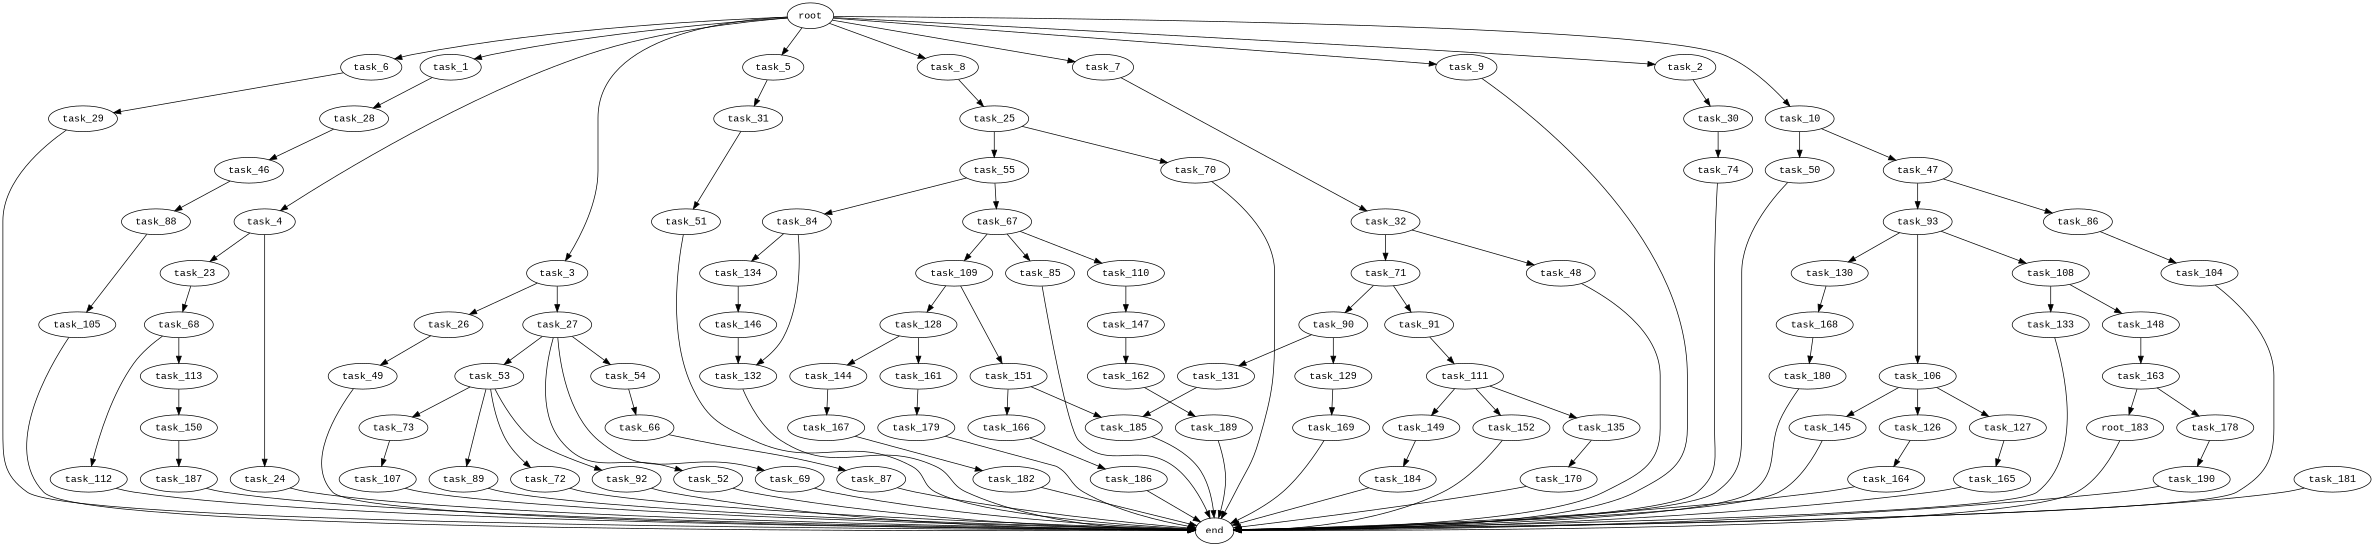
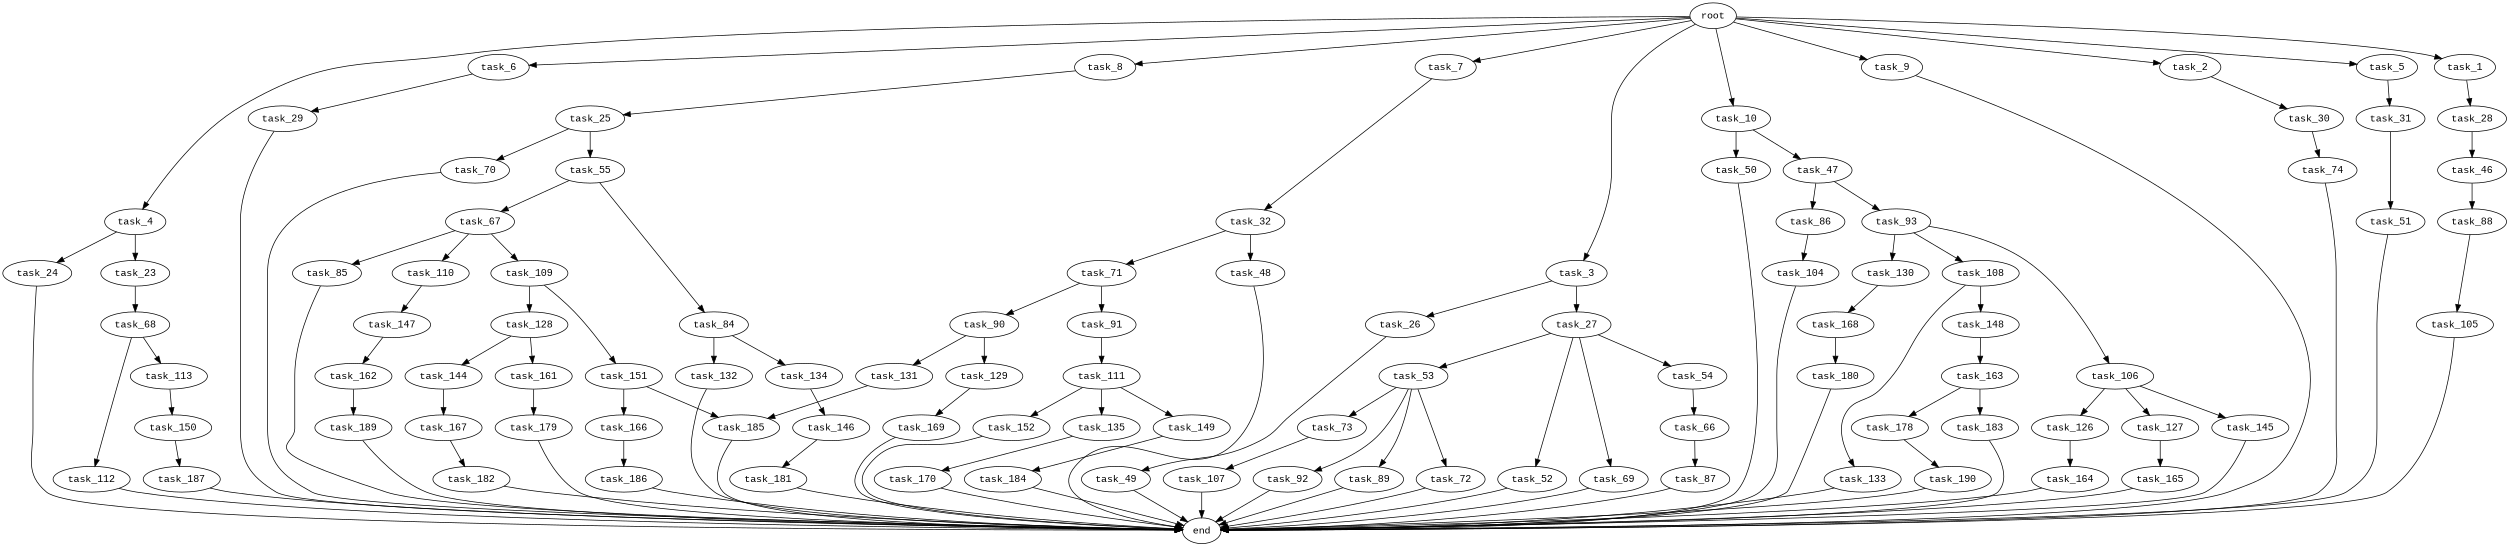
edge "task_146" -> "task_132": now "task_146" -> "task_181"
node "root_183": label "root_183" -> "task_183"
